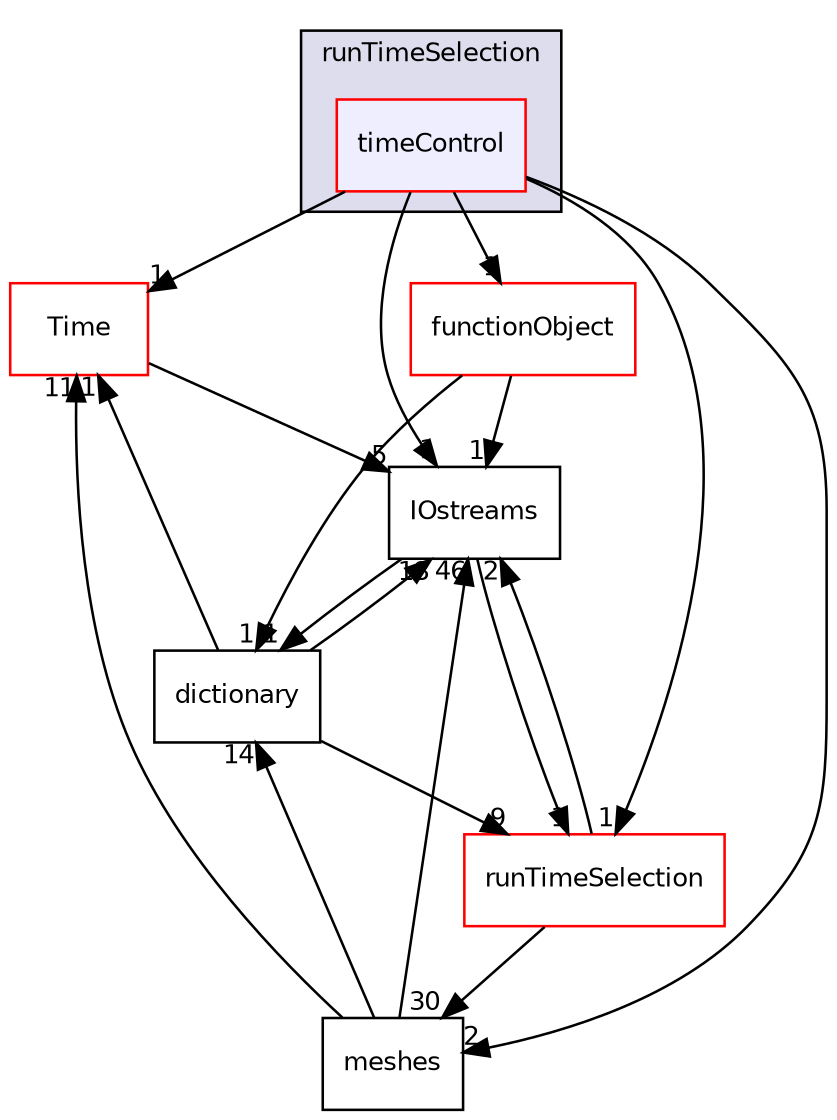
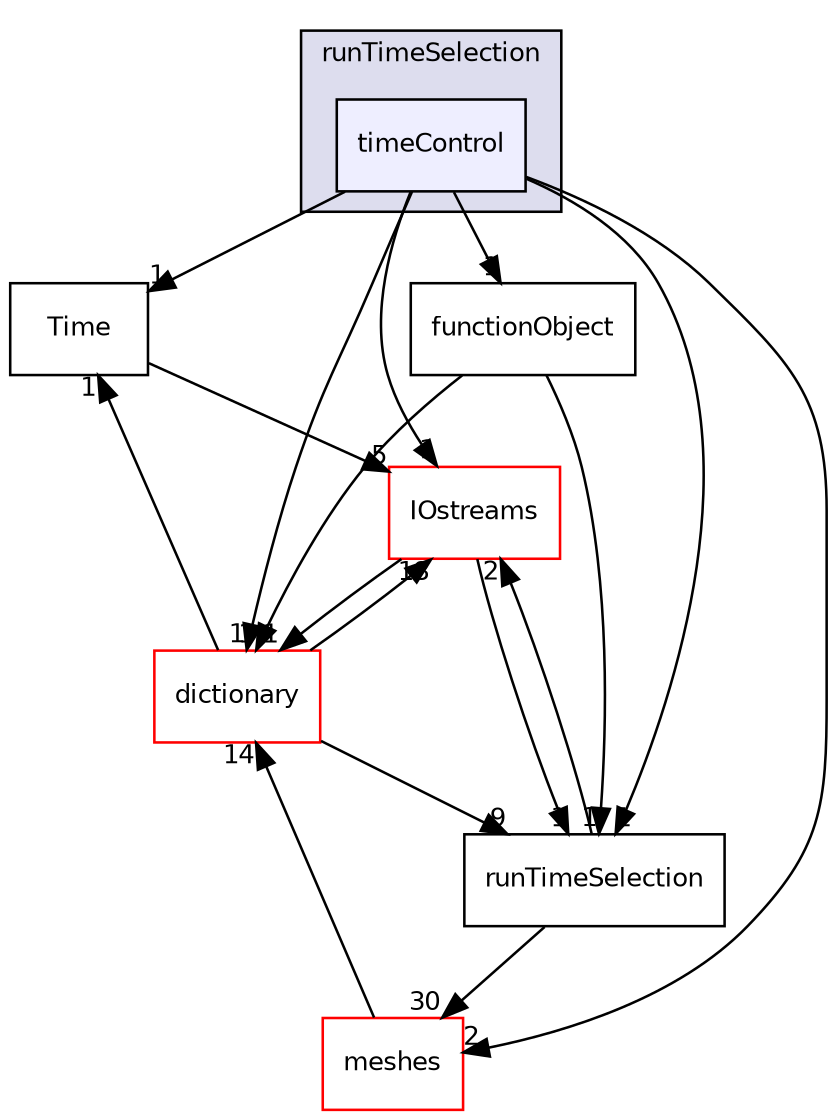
node "timeControl": color red -> black
node "Time": color red -> black
node "functionObject": color red -> black
edge "timeControl" -> "dictionary": added
edge "functionObject" -> "IOstreams": now "functionObject" -> "runTimeSelection"
node "IOstreams": color black -> red
node "dictionary": color black -> red
edge "meshes" -> "Time": removed
edge "meshes" -> "IOstreams": removed
node "runTimeSelection": color red -> black
node "meshes": color black -> red
